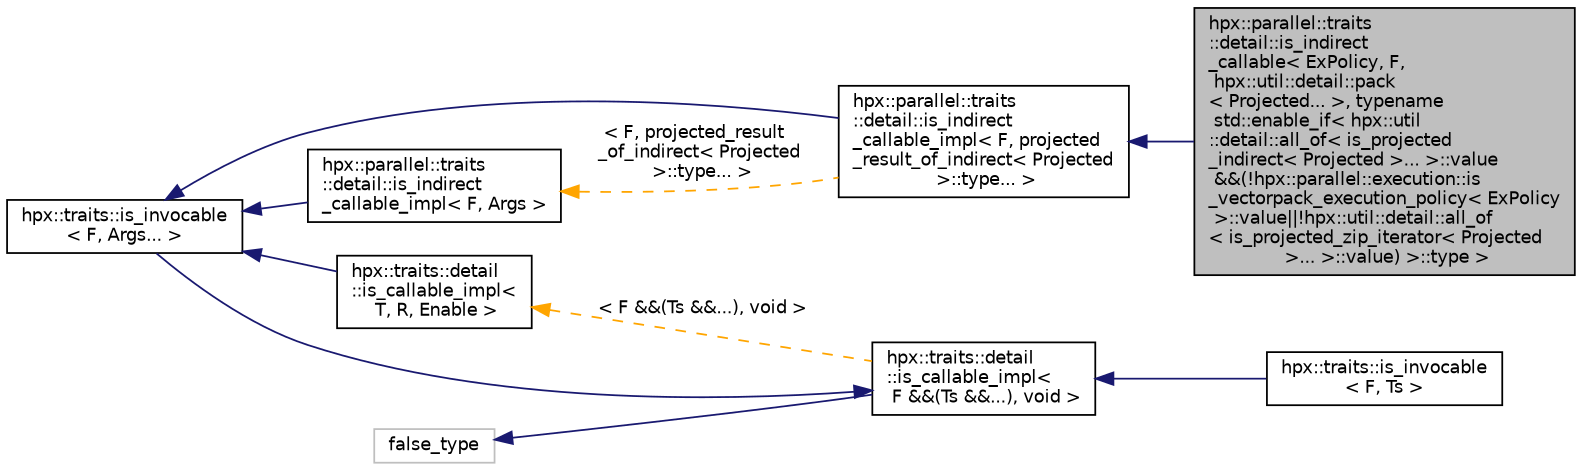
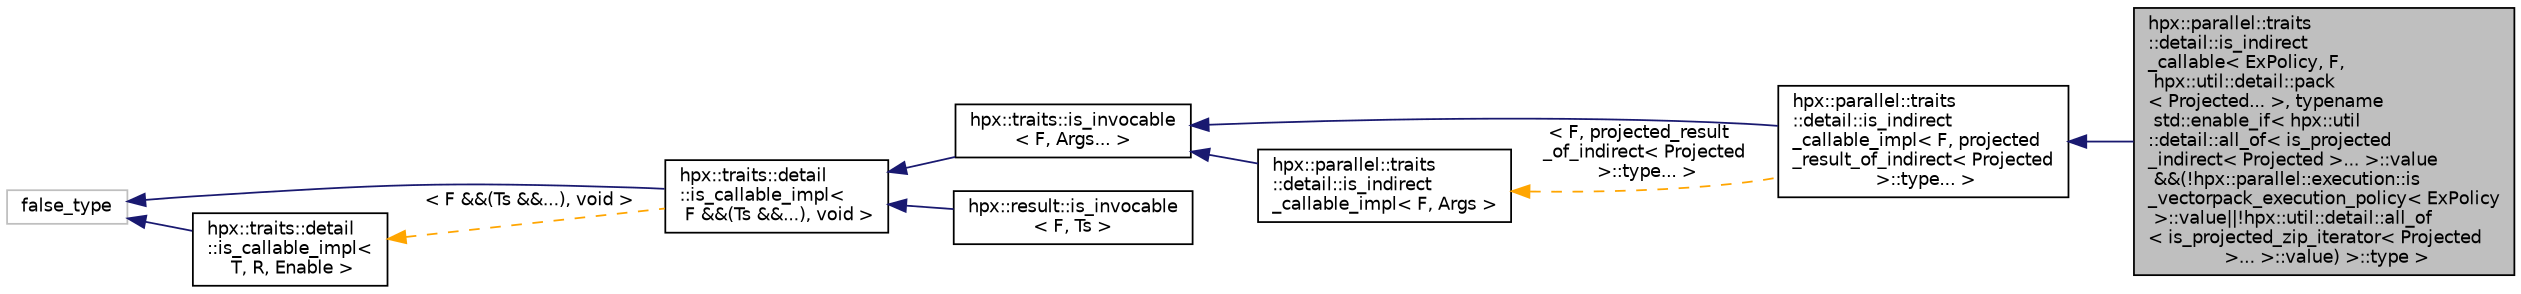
edge "hpx::traits::detail ::is_callable_impl< T, R, Enable >" -> "hpx::traits::is_invocable < F, Args... >": now "hpx::traits::detail ::is_callable_impl< T, R, Enable >" -> "false_type"
node "hpx::traits::is_invocable < F, Ts >": label "hpx::traits::is_invocable < F, Ts >" -> "hpx::result::is_invocable < F, Ts >"
